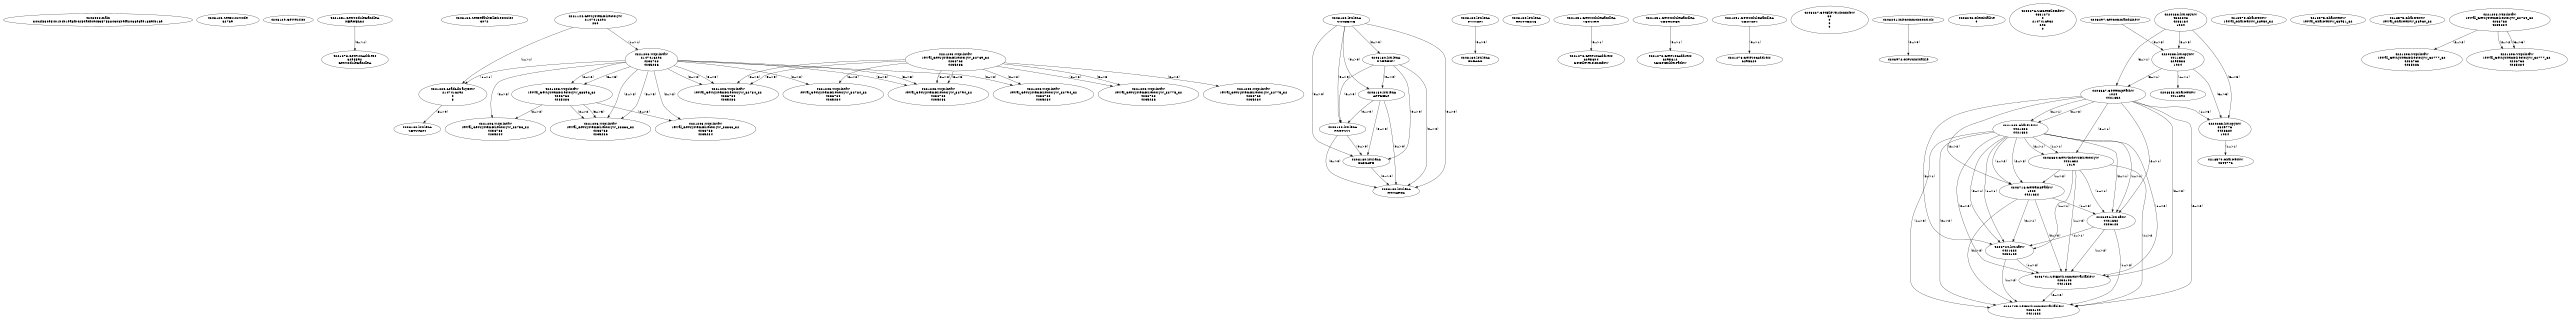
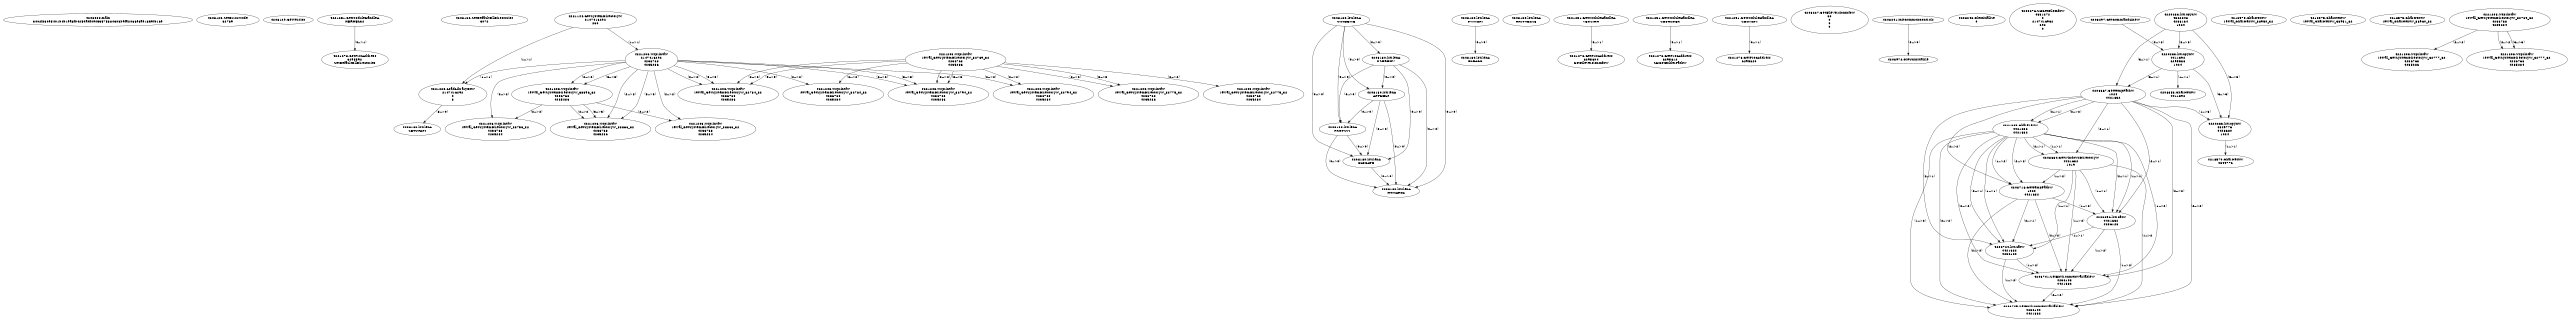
node "4221278.GetProcAddress 6295592 GetModuleHandleA": label "4221278.GetProcAddress 6295592 GetModuleHandleA" -> "4221278.GetProcAddress 6295592 SetDefaultDllDirectories"
